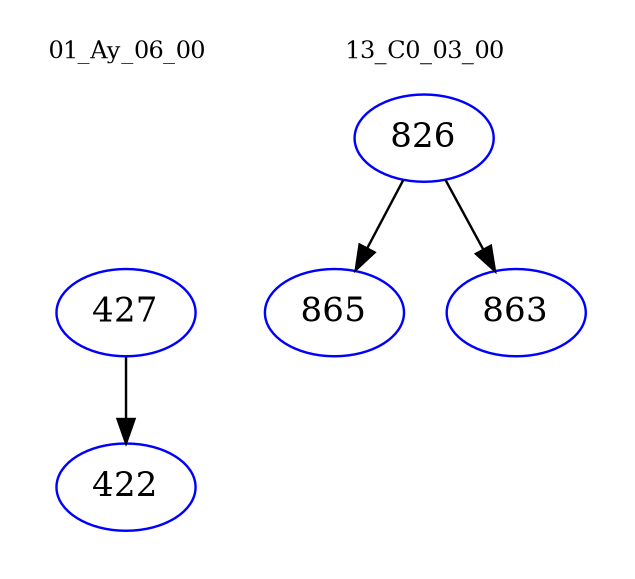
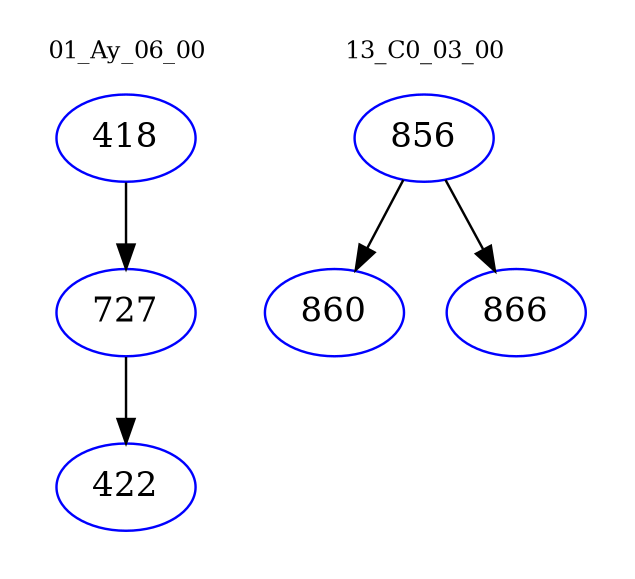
node "418": added
node "826": label "826" -> "856"
node "427": label "427" -> "727"
node "865": label "865" -> "860"
node "863": label "863" -> "866"
